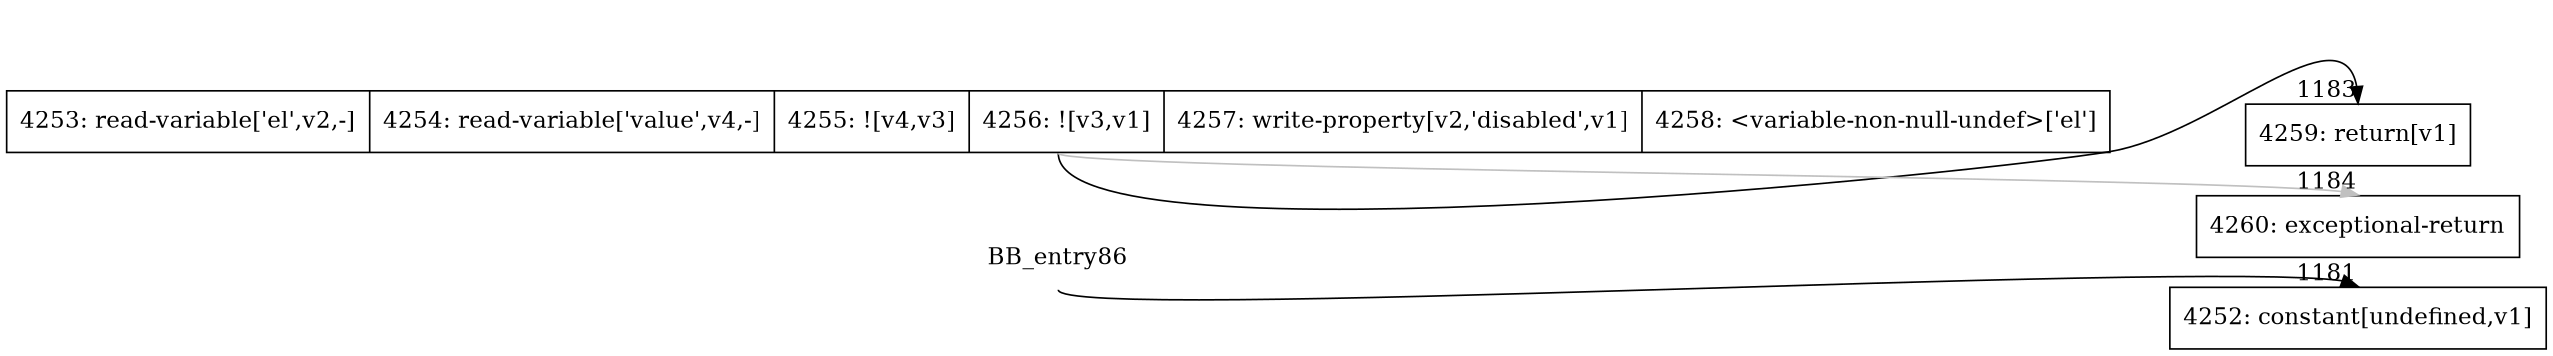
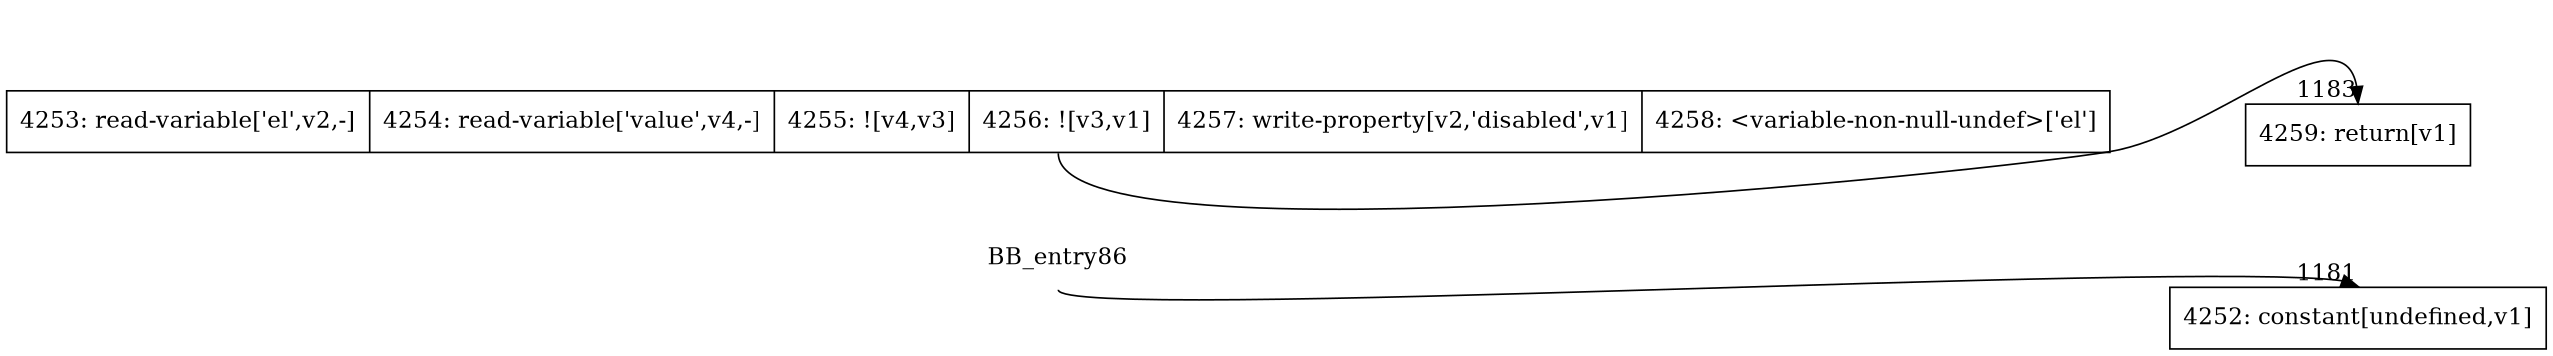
node "4260: exceptional-return": removed
